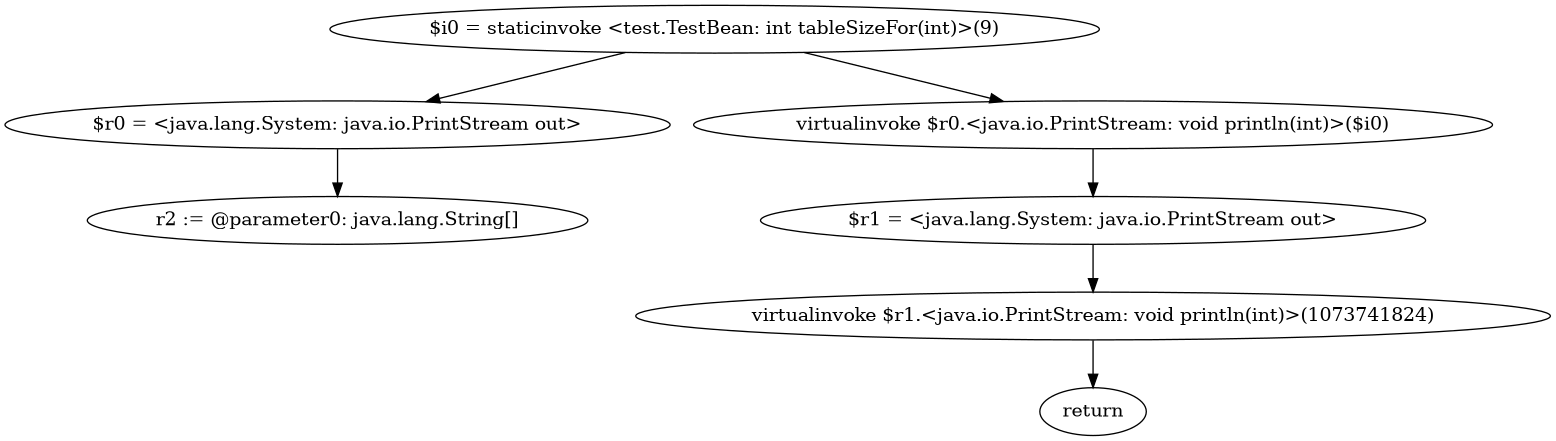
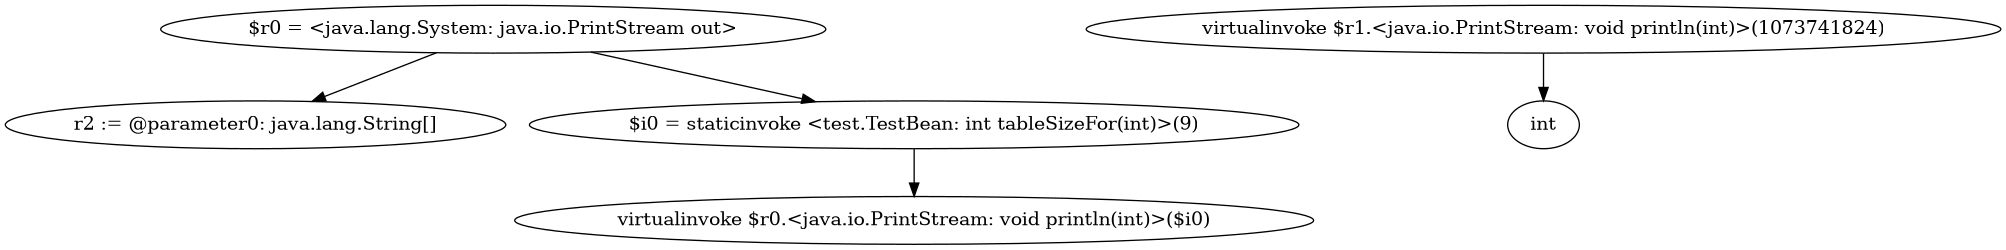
edge "$i0 = staticinvoke <test.TestBean: int tableSizeFor(int)>(9)" -> "$r0 = <java.lang.System: java.io.PrintStream out>": reversed
node "$r1 = <java.lang.System: java.io.PrintStream out>": removed
node "return": label "return" -> "int"
